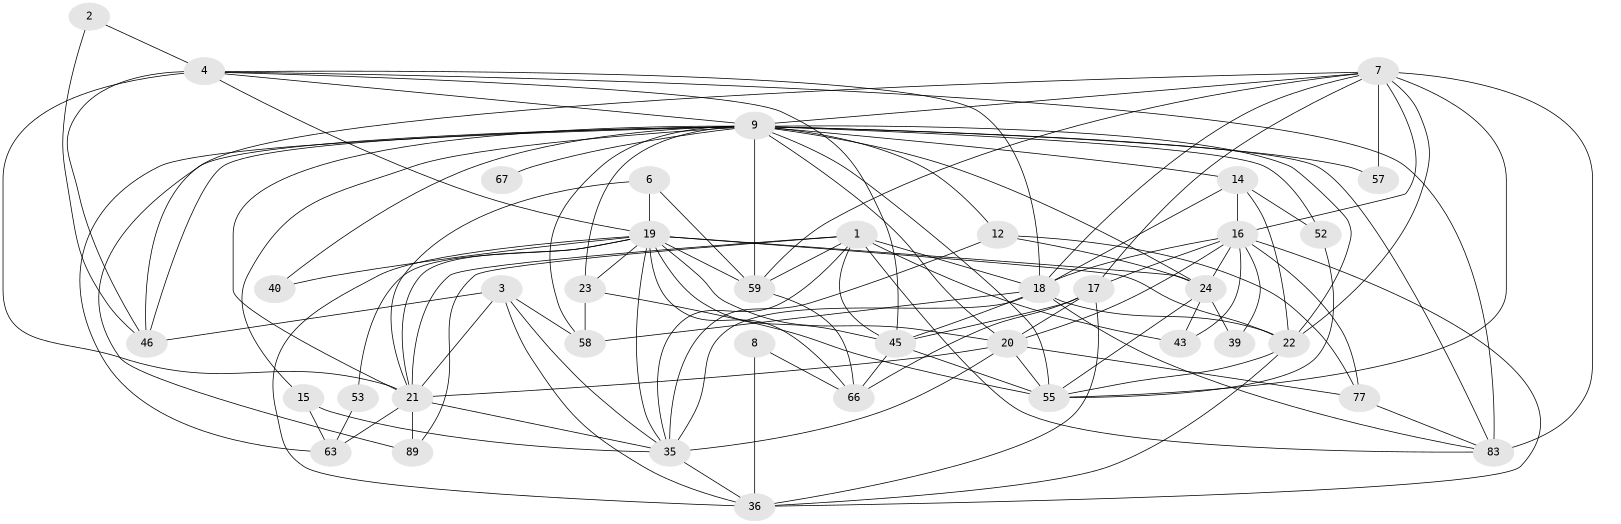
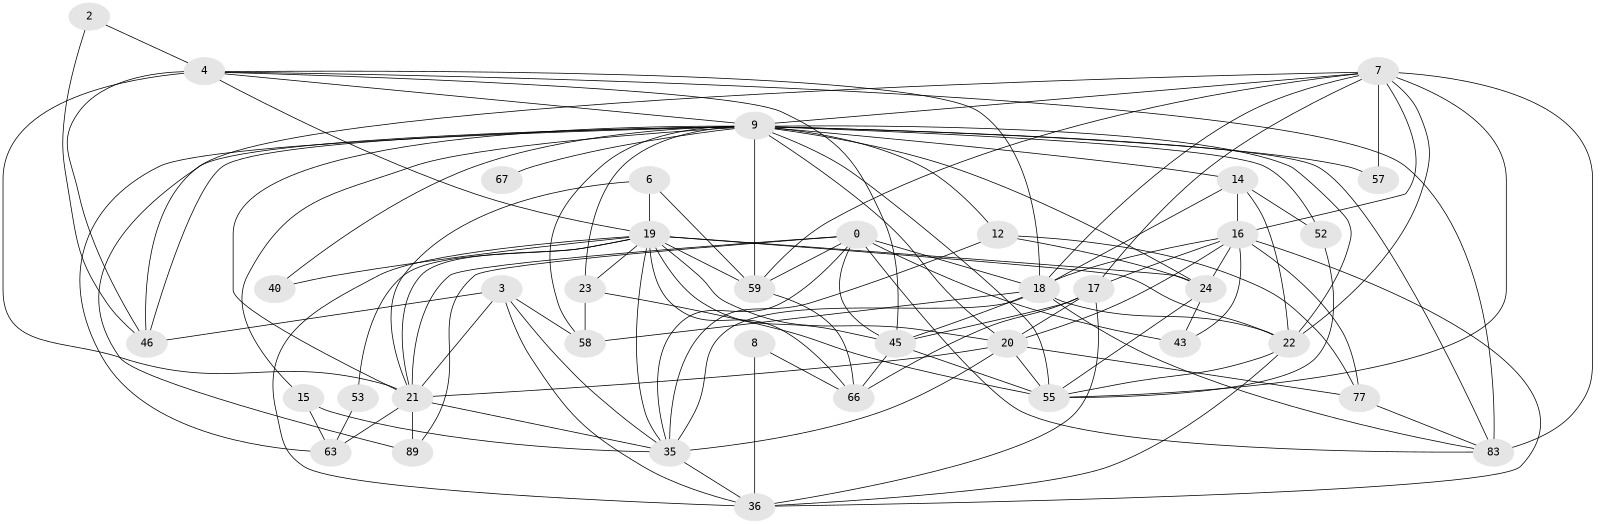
node "1": label "1" -> "0"
node "39": removed
